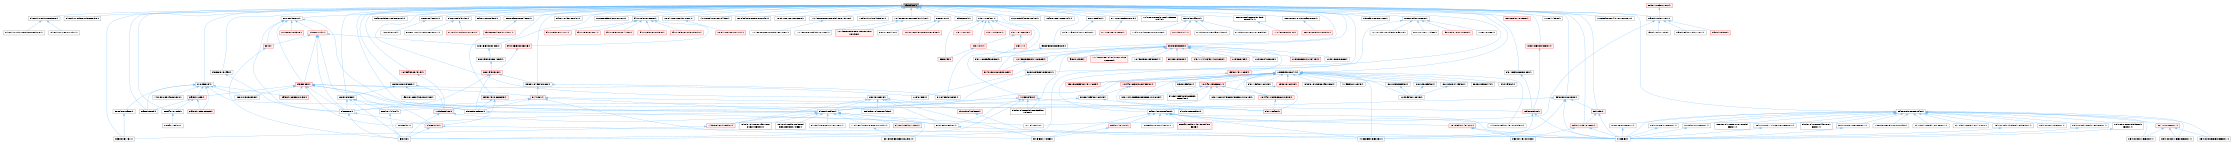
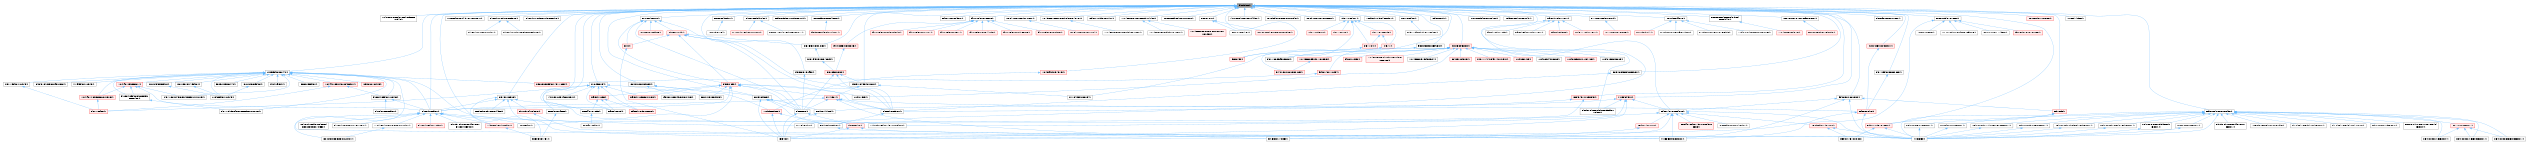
edge "SGraphActionMenu.h" -> "SRigVMActionMenu.h": reversed
node "GizmoElementLineBase.h": added
edge "RigVMFindReferencesTabSummoner.h" -> "WorkflowTabFactory.h": now "RigVMFindReferencesTabSummoner.h" -> "BlueprintEditorSharedTab Factories.h"
